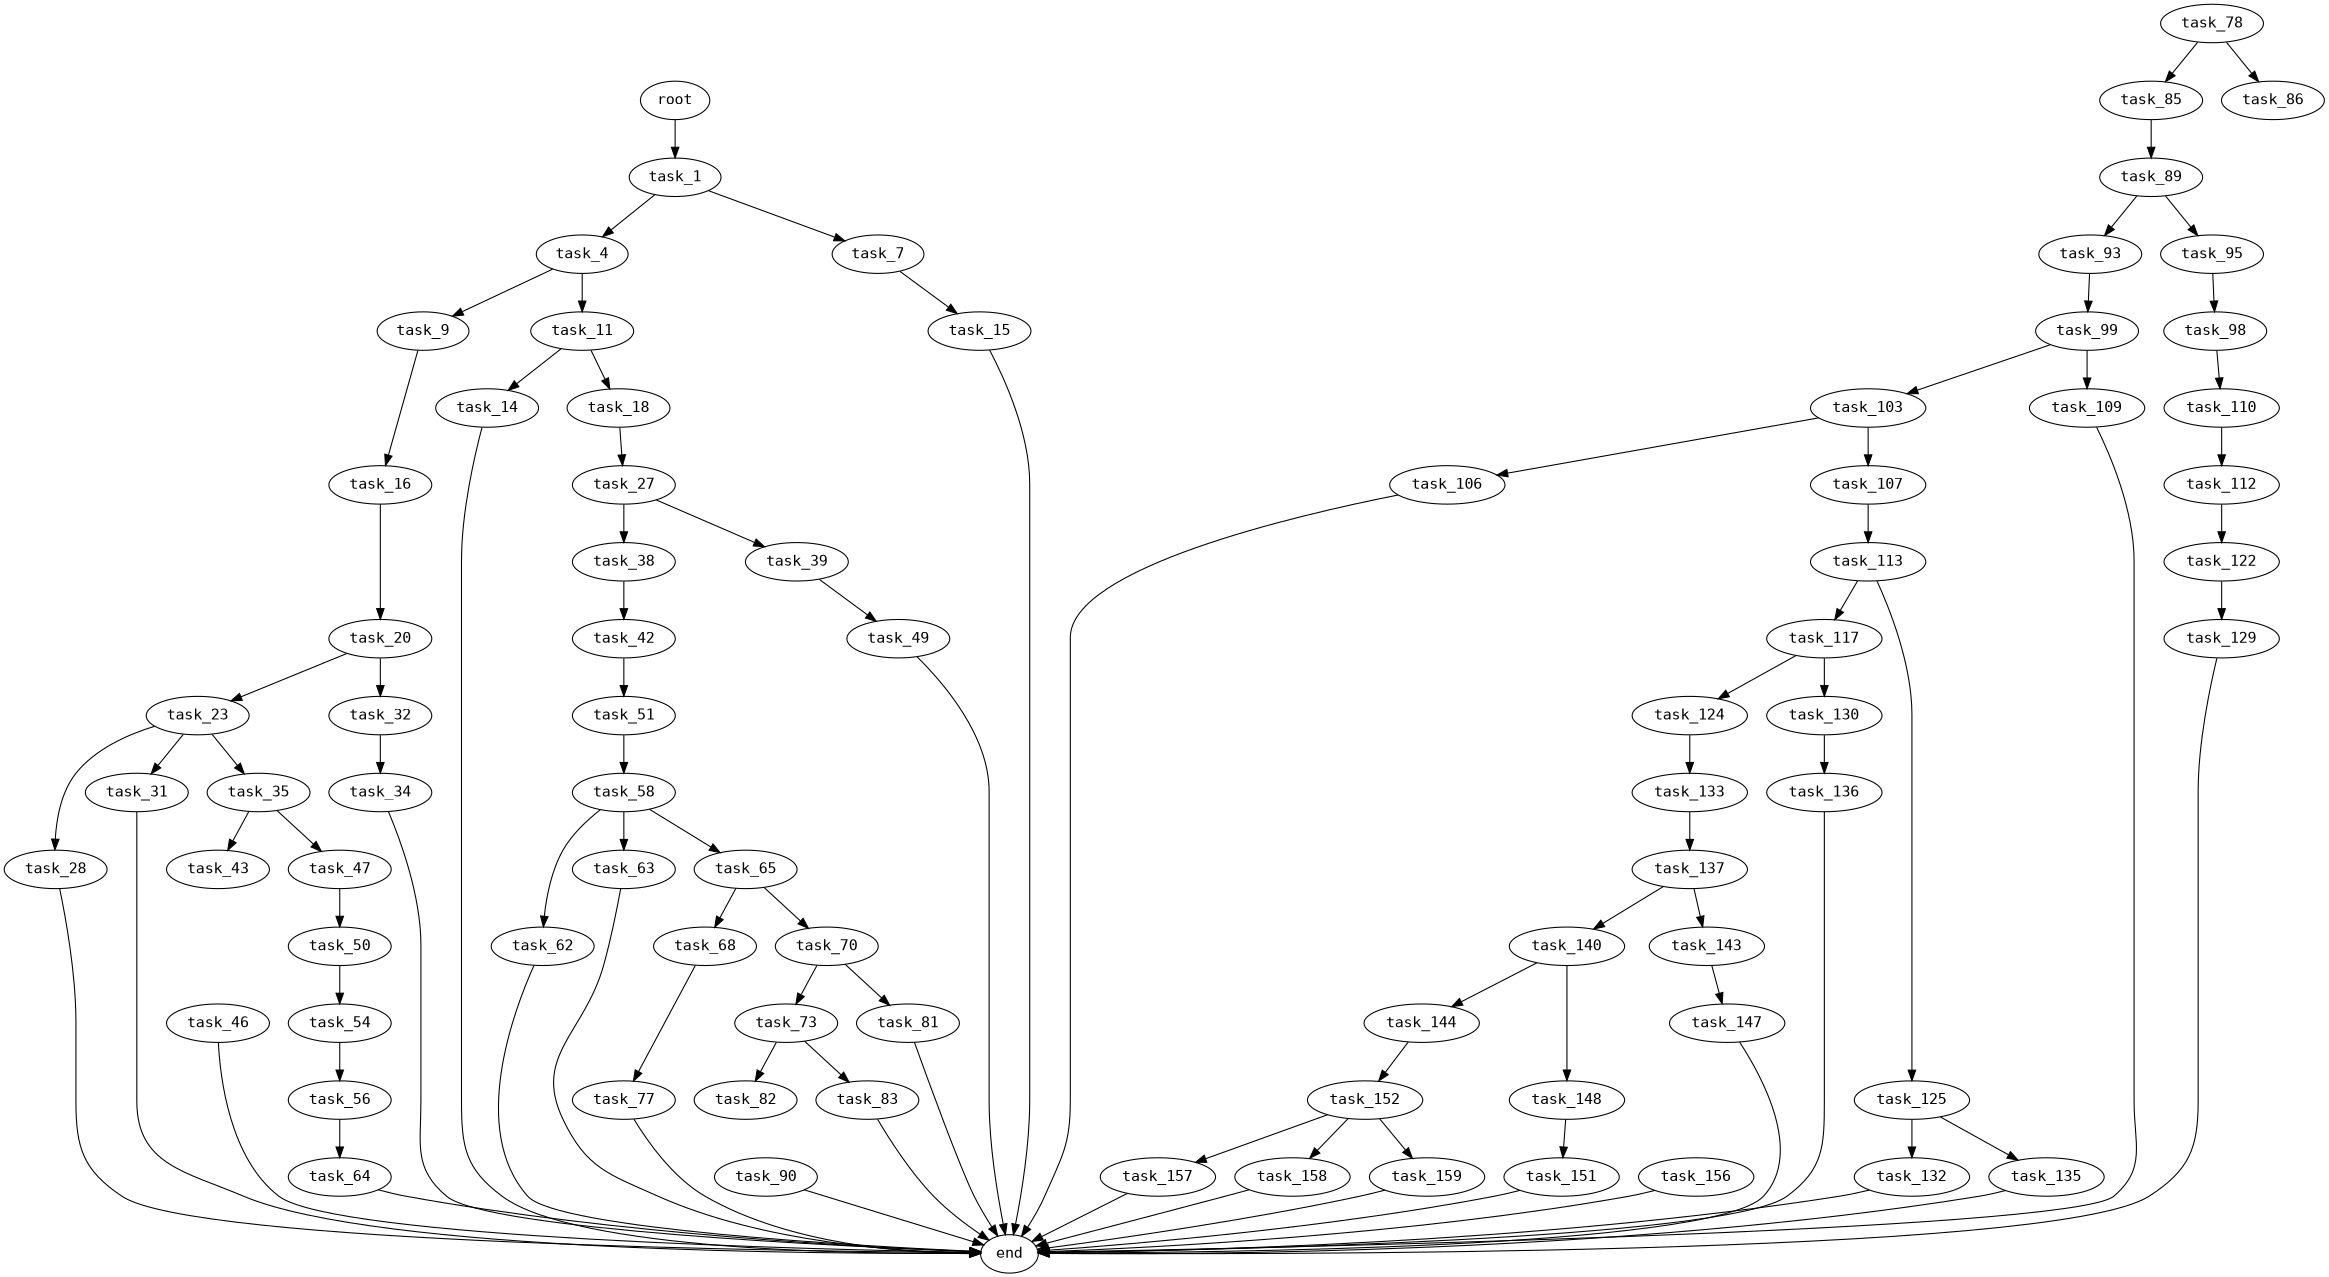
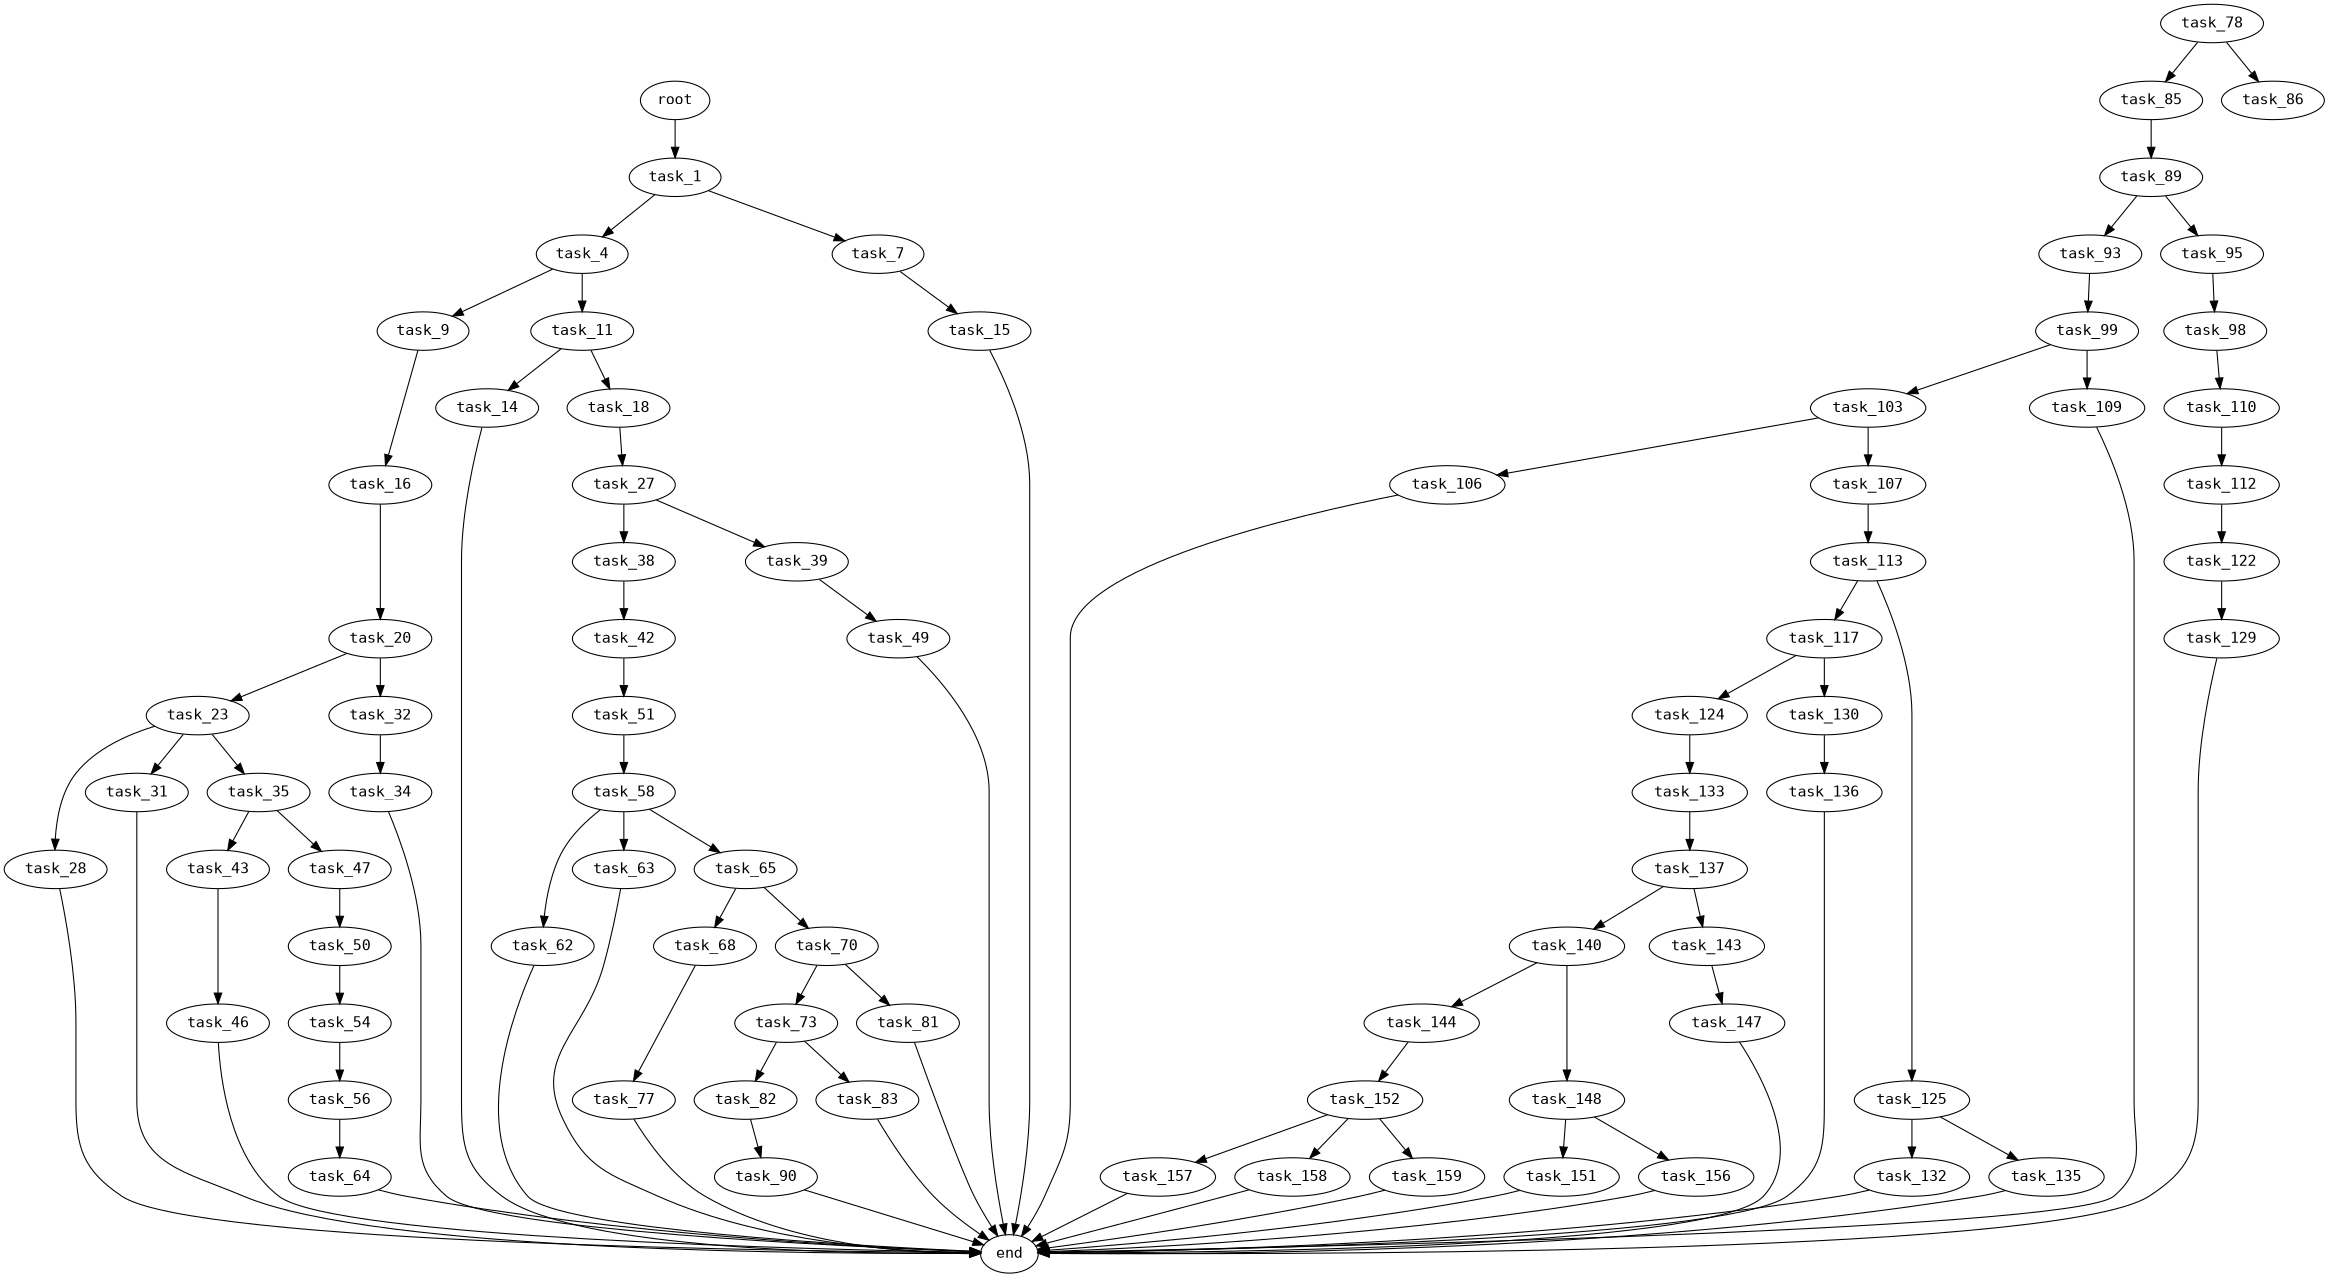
edge "task_43" -> "task_46": added
edge "task_82" -> "task_90": added
edge "task_148" -> "task_156": added
